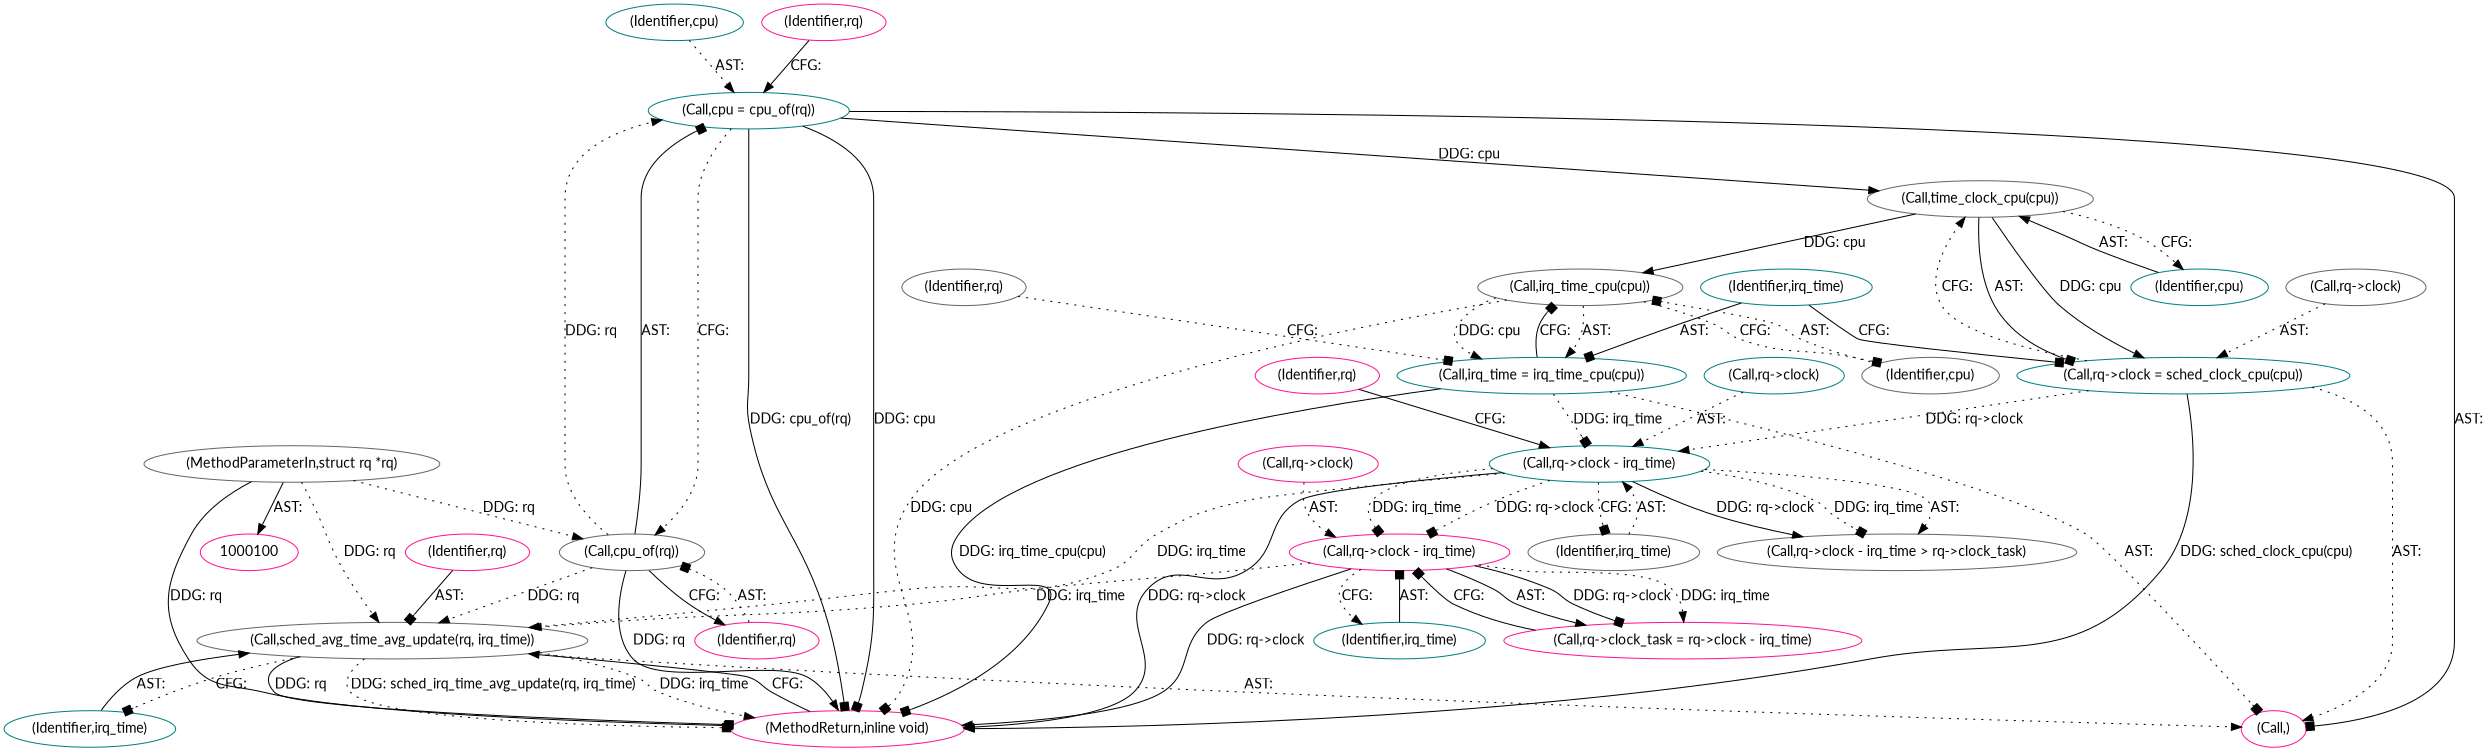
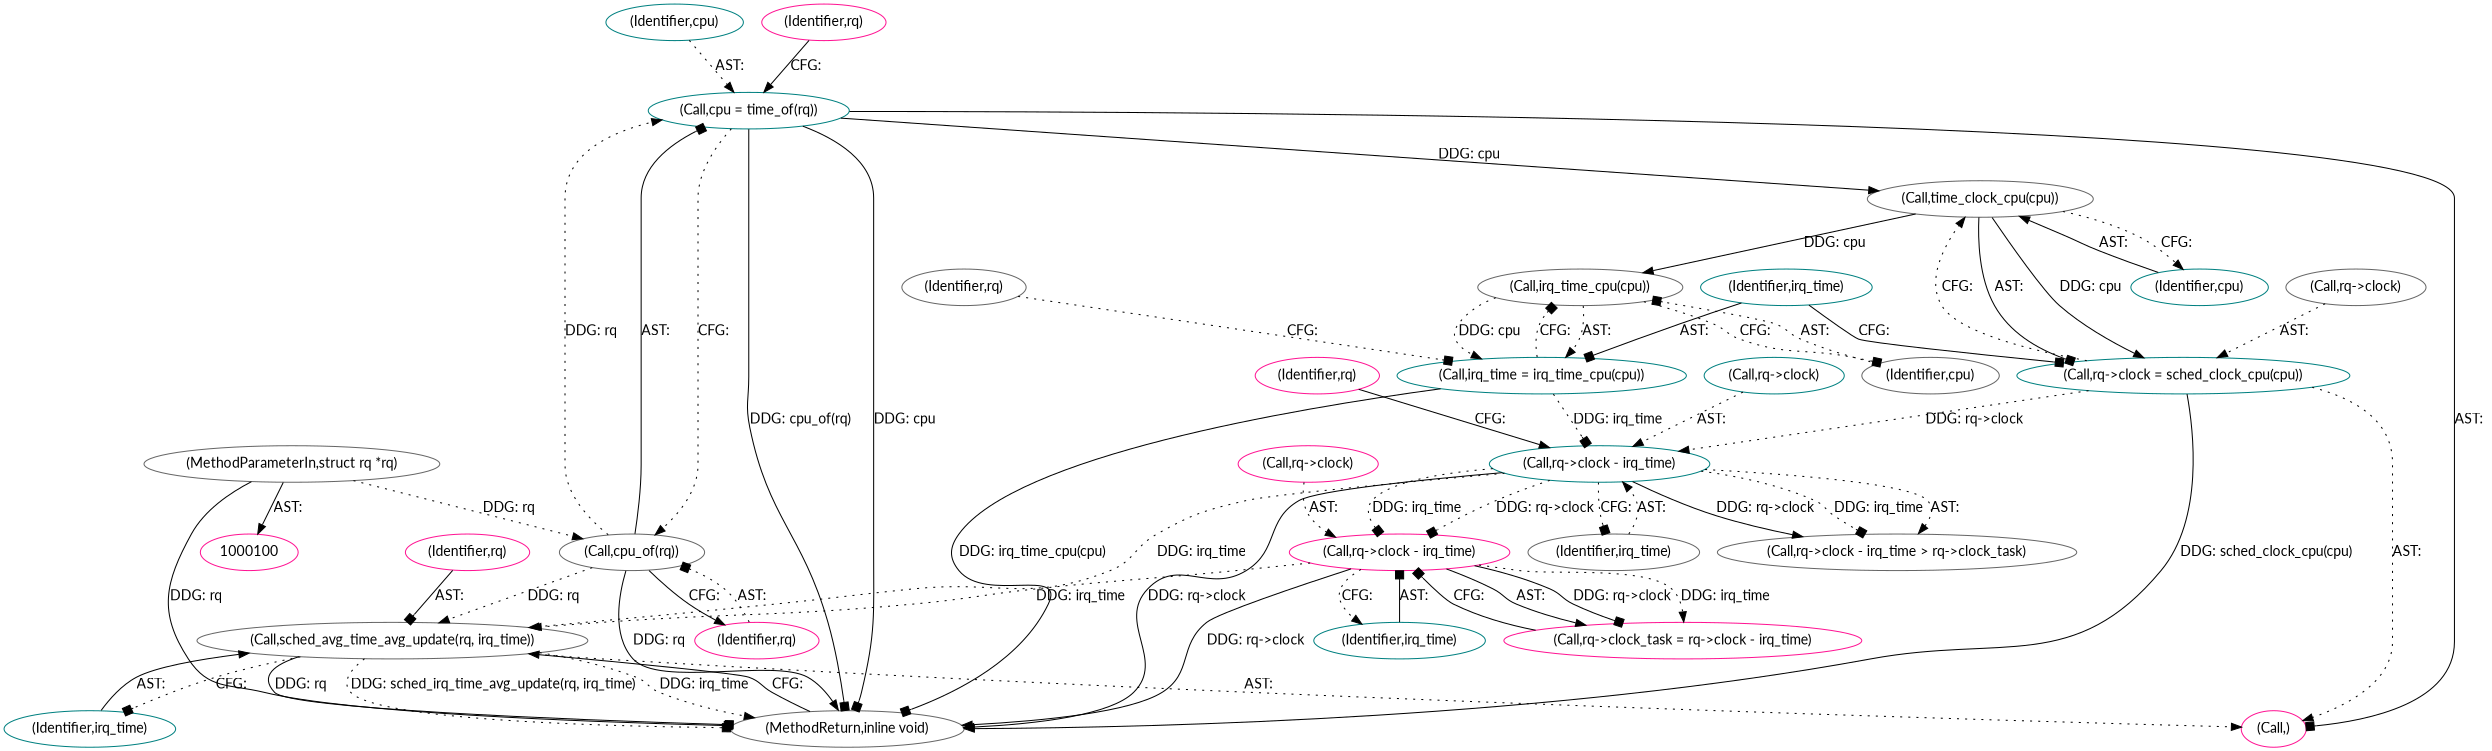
node "(Call,cpu = cpu_of(rq))": label "(Call,cpu = cpu_of(rq))" -> "(Call,cpu = time_of(rq))"
edge "(Call,irq_time = irq_time_cpu(cpu))" -> "(Call,irq_time_cpu(cpu))": style solid -> dotted
edge "(Call,irq_time_cpu(cpu))" -> "(MethodReturn,inline void)": removed, label "DDG: cpu"
edge "(Call,irq_time = irq_time_cpu(cpu))" -> "(Call,)": removed, label "AST:"
edge "(MethodParameterIn,struct rq *rq)" -> "(Call,sched_avg_time_avg_update(rq, irq_time))": removed, label "DDG: rq"
node "(MethodReturn,inline void)": color deeppink -> gray40
